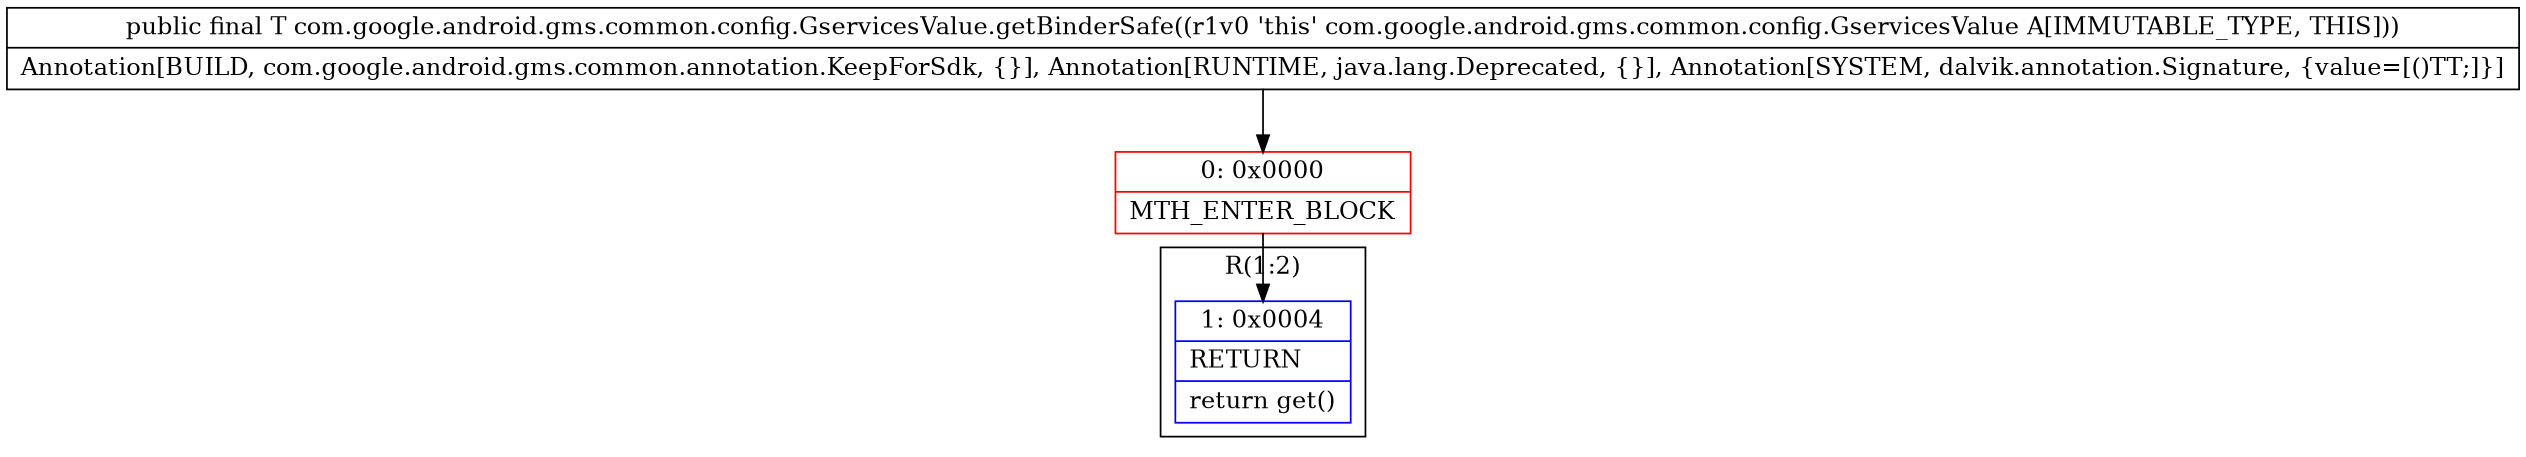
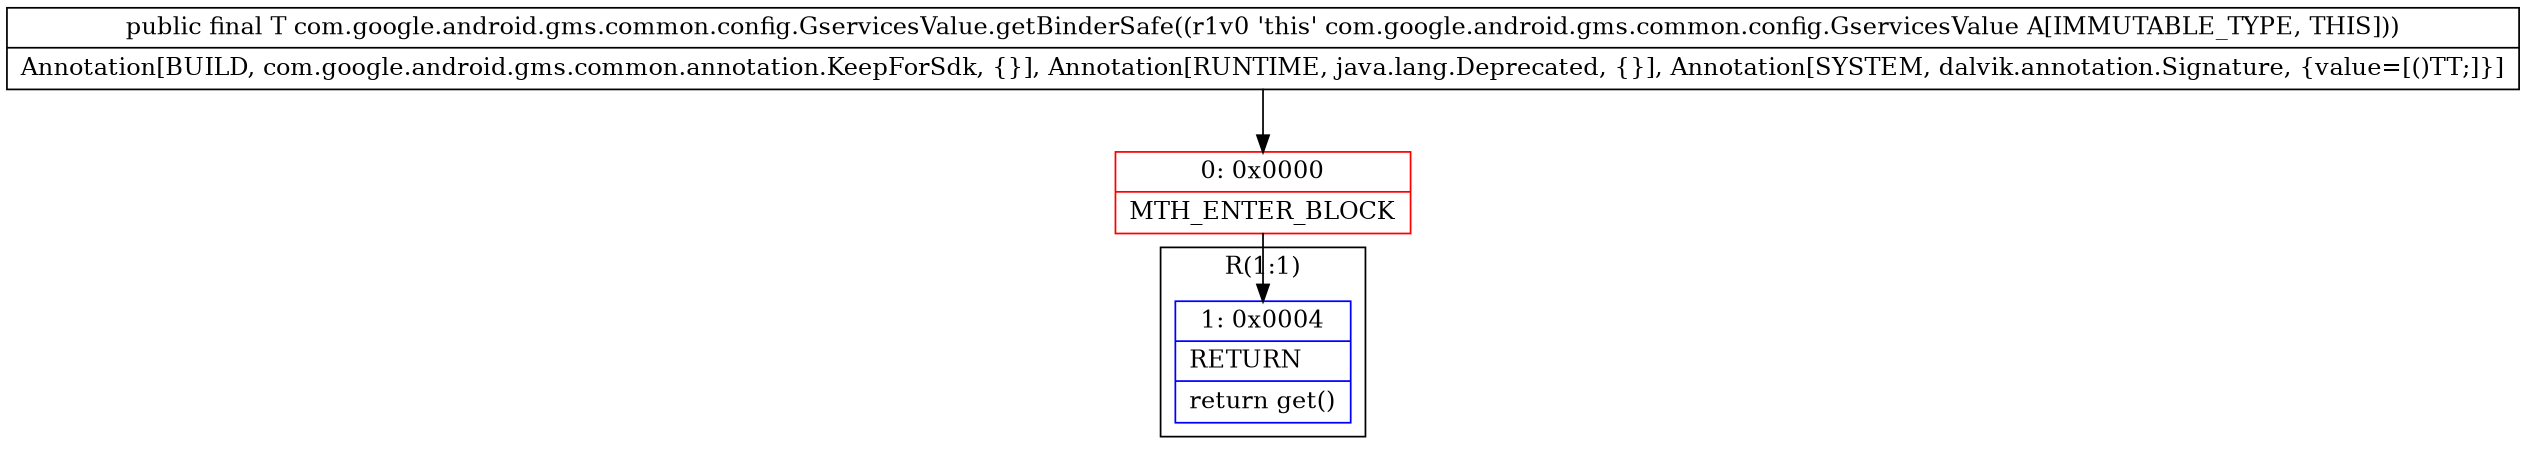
cluster "R(1:2)": label "R(1:2)" -> "R(1:1)"
